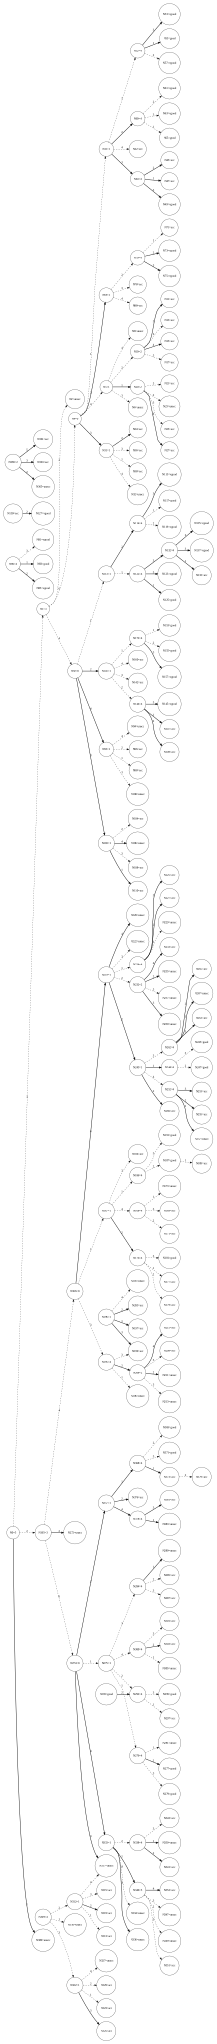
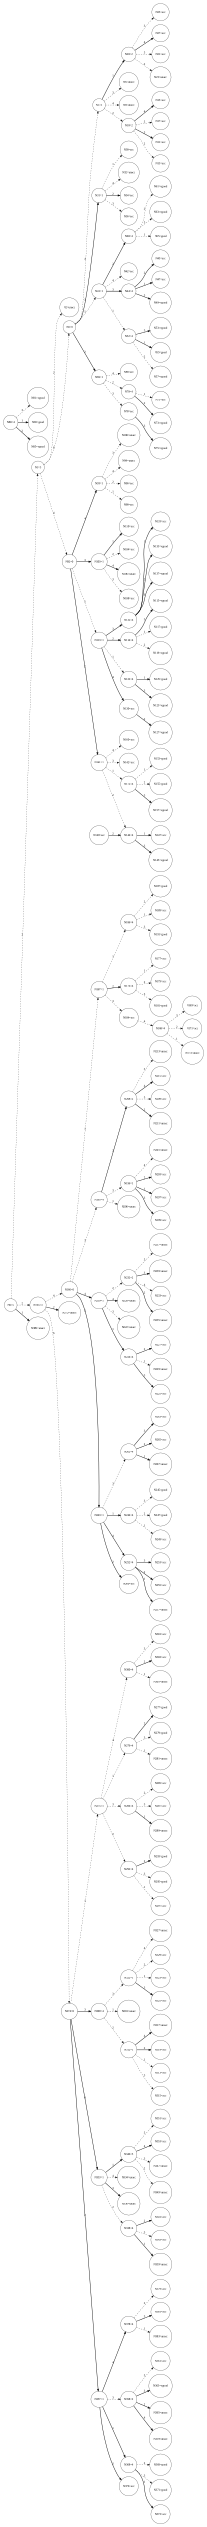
edge "N70=4" -> "N75=vgood": now "N78=acc" -> "N75=vgood"
edge "N358=2" -> "N361=acc": style bold -> dashed
node "N363=acc": label "N363=acc" -> "N363=vgood"
edge "N122=4" -> "N132=4": now "N113=1" -> "N132=4"
edge "N113=1" -> "N130=acc": added, label "4"
edge "N144=4" -> "N149=acc": reversed
edge "N232=2" -> "N233=acc": style bold -> dashed
edge "N219=1" -> "N224=4": style dashed -> bold
edge "N219=1" -> "N243=1": now "N166=0" -> "N243=1"
edge "N243=1" -> "N252=4": style dashed -> bold
edge "N187=good" -> "N189=acc": now "N186=4" -> "N189=acc"
edge "N167=1" -> "N168=4": now "N184=acc" -> "N168=4"
edge "N195=4" -> "N199=acc": now "N195=4" -> "N196=1"
edge "N373=acc" -> "N379=acc": now "N378=4" -> "N379=acc"
edge "N378=4" -> "N383=unacc": style bold -> dashed
node "N249=acc": added
edge "N293=good" -> "N292=4": reversed
edge "N274=0" -> "N317=unacc": now "N274=0" -> "N309=4"
edge "N312=1" -> "N317=unacc": style dashed -> bold
edge "N357=1" -> "N358=2": added, label "3"
node "N359=unacc": added
